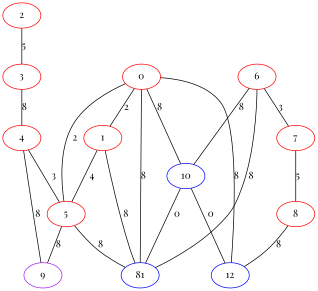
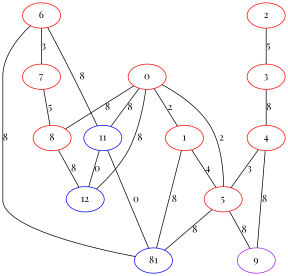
edge "0" -- "81": now "0" -- "8"
node "10": label "10" -> "11"
